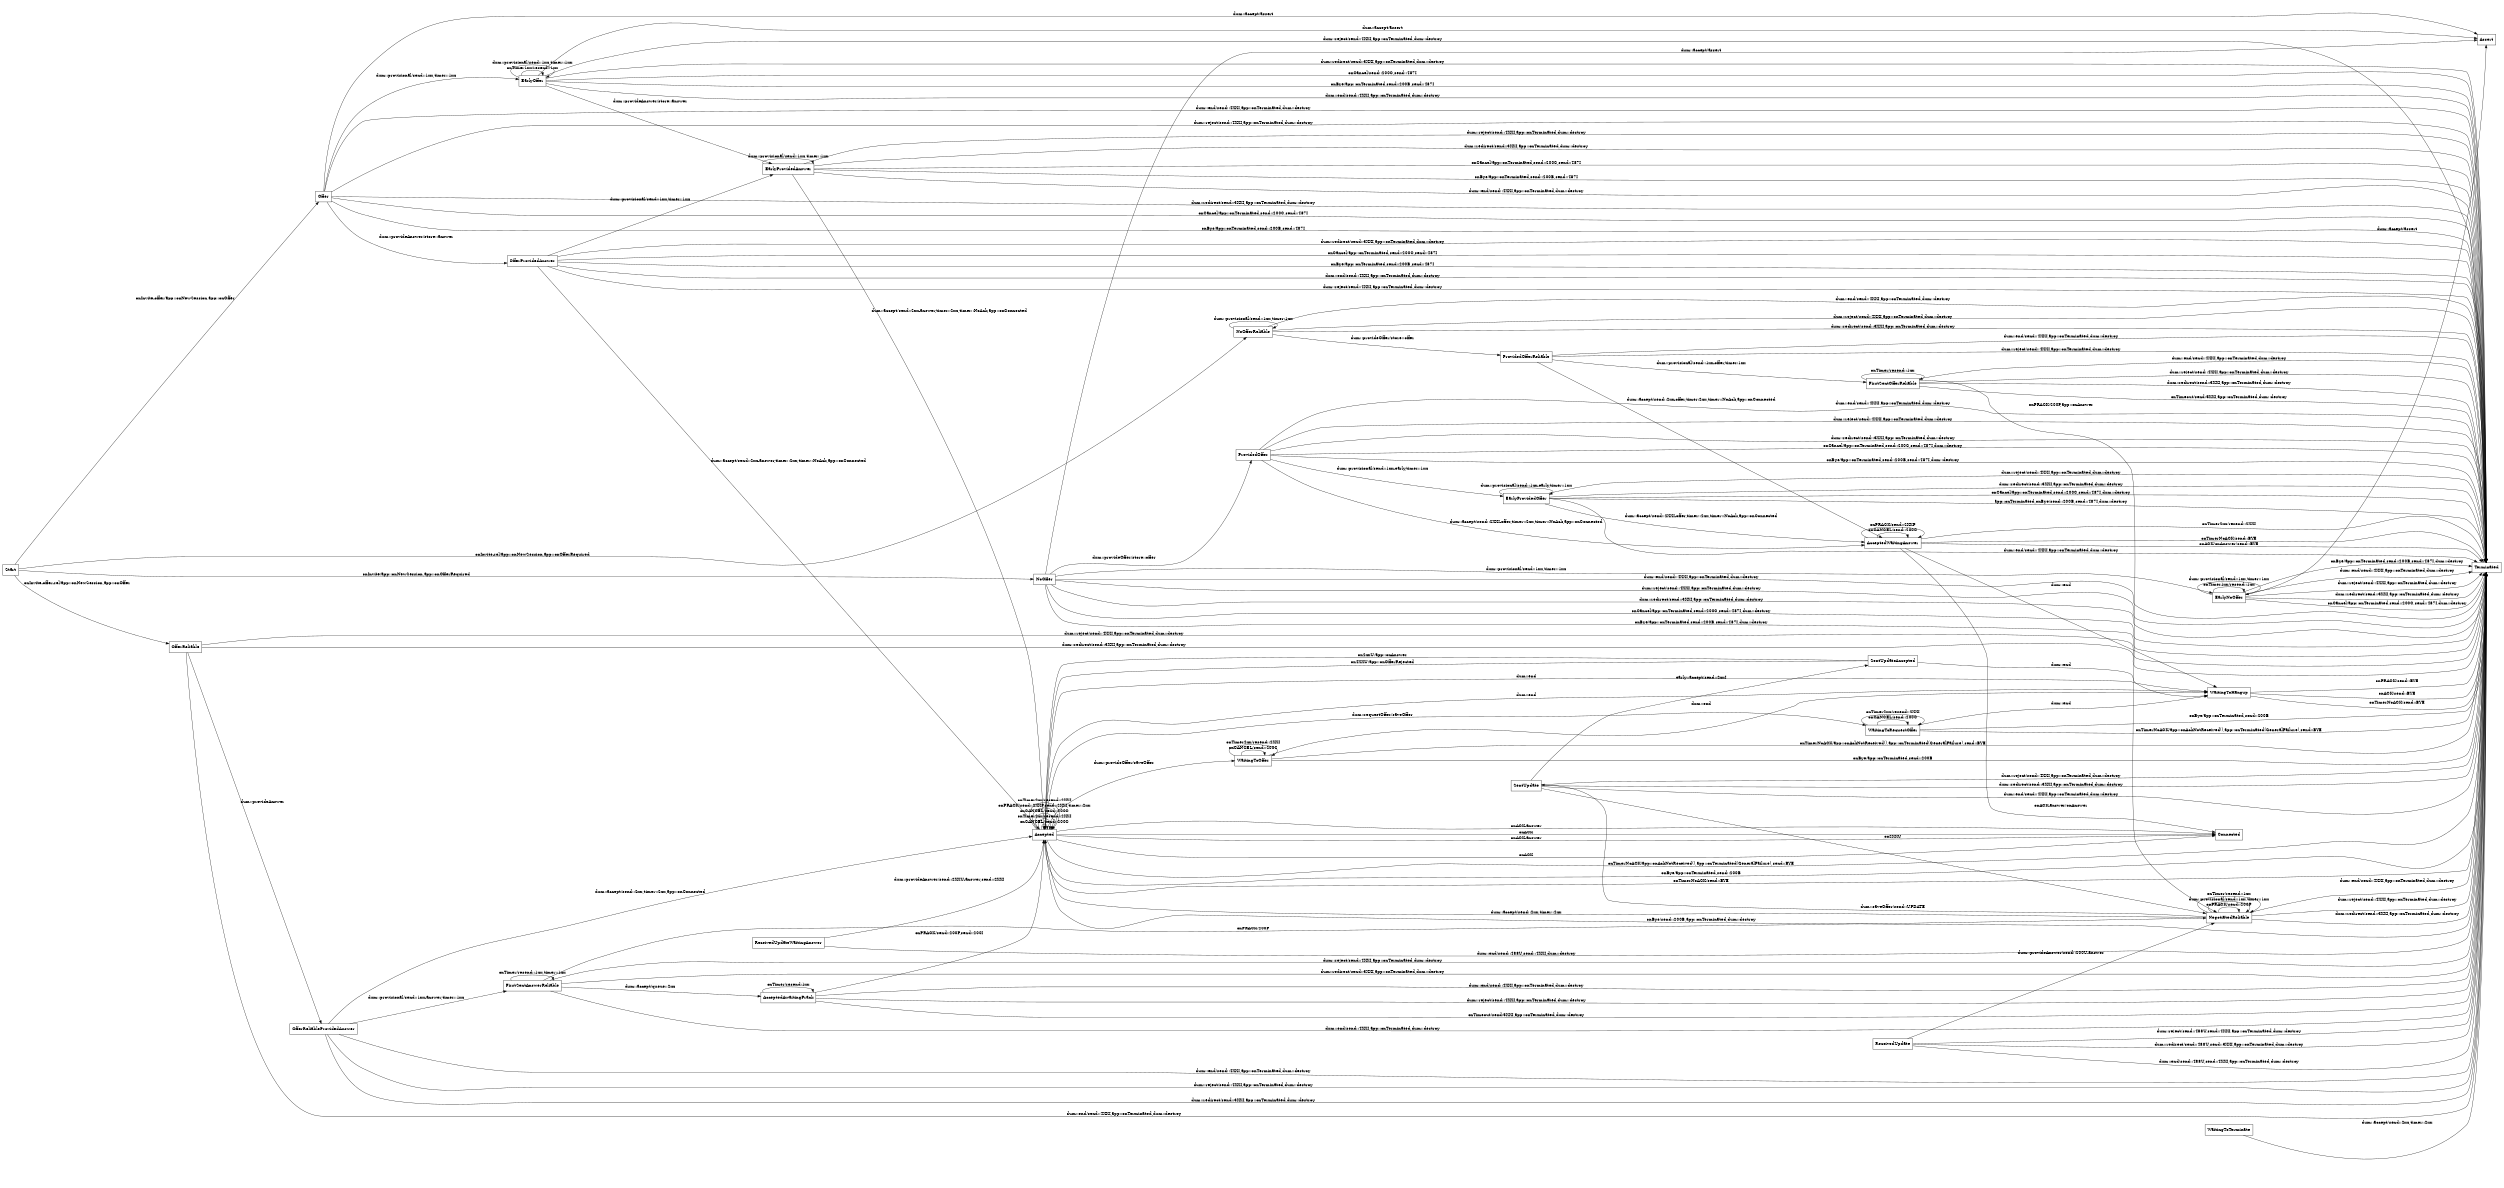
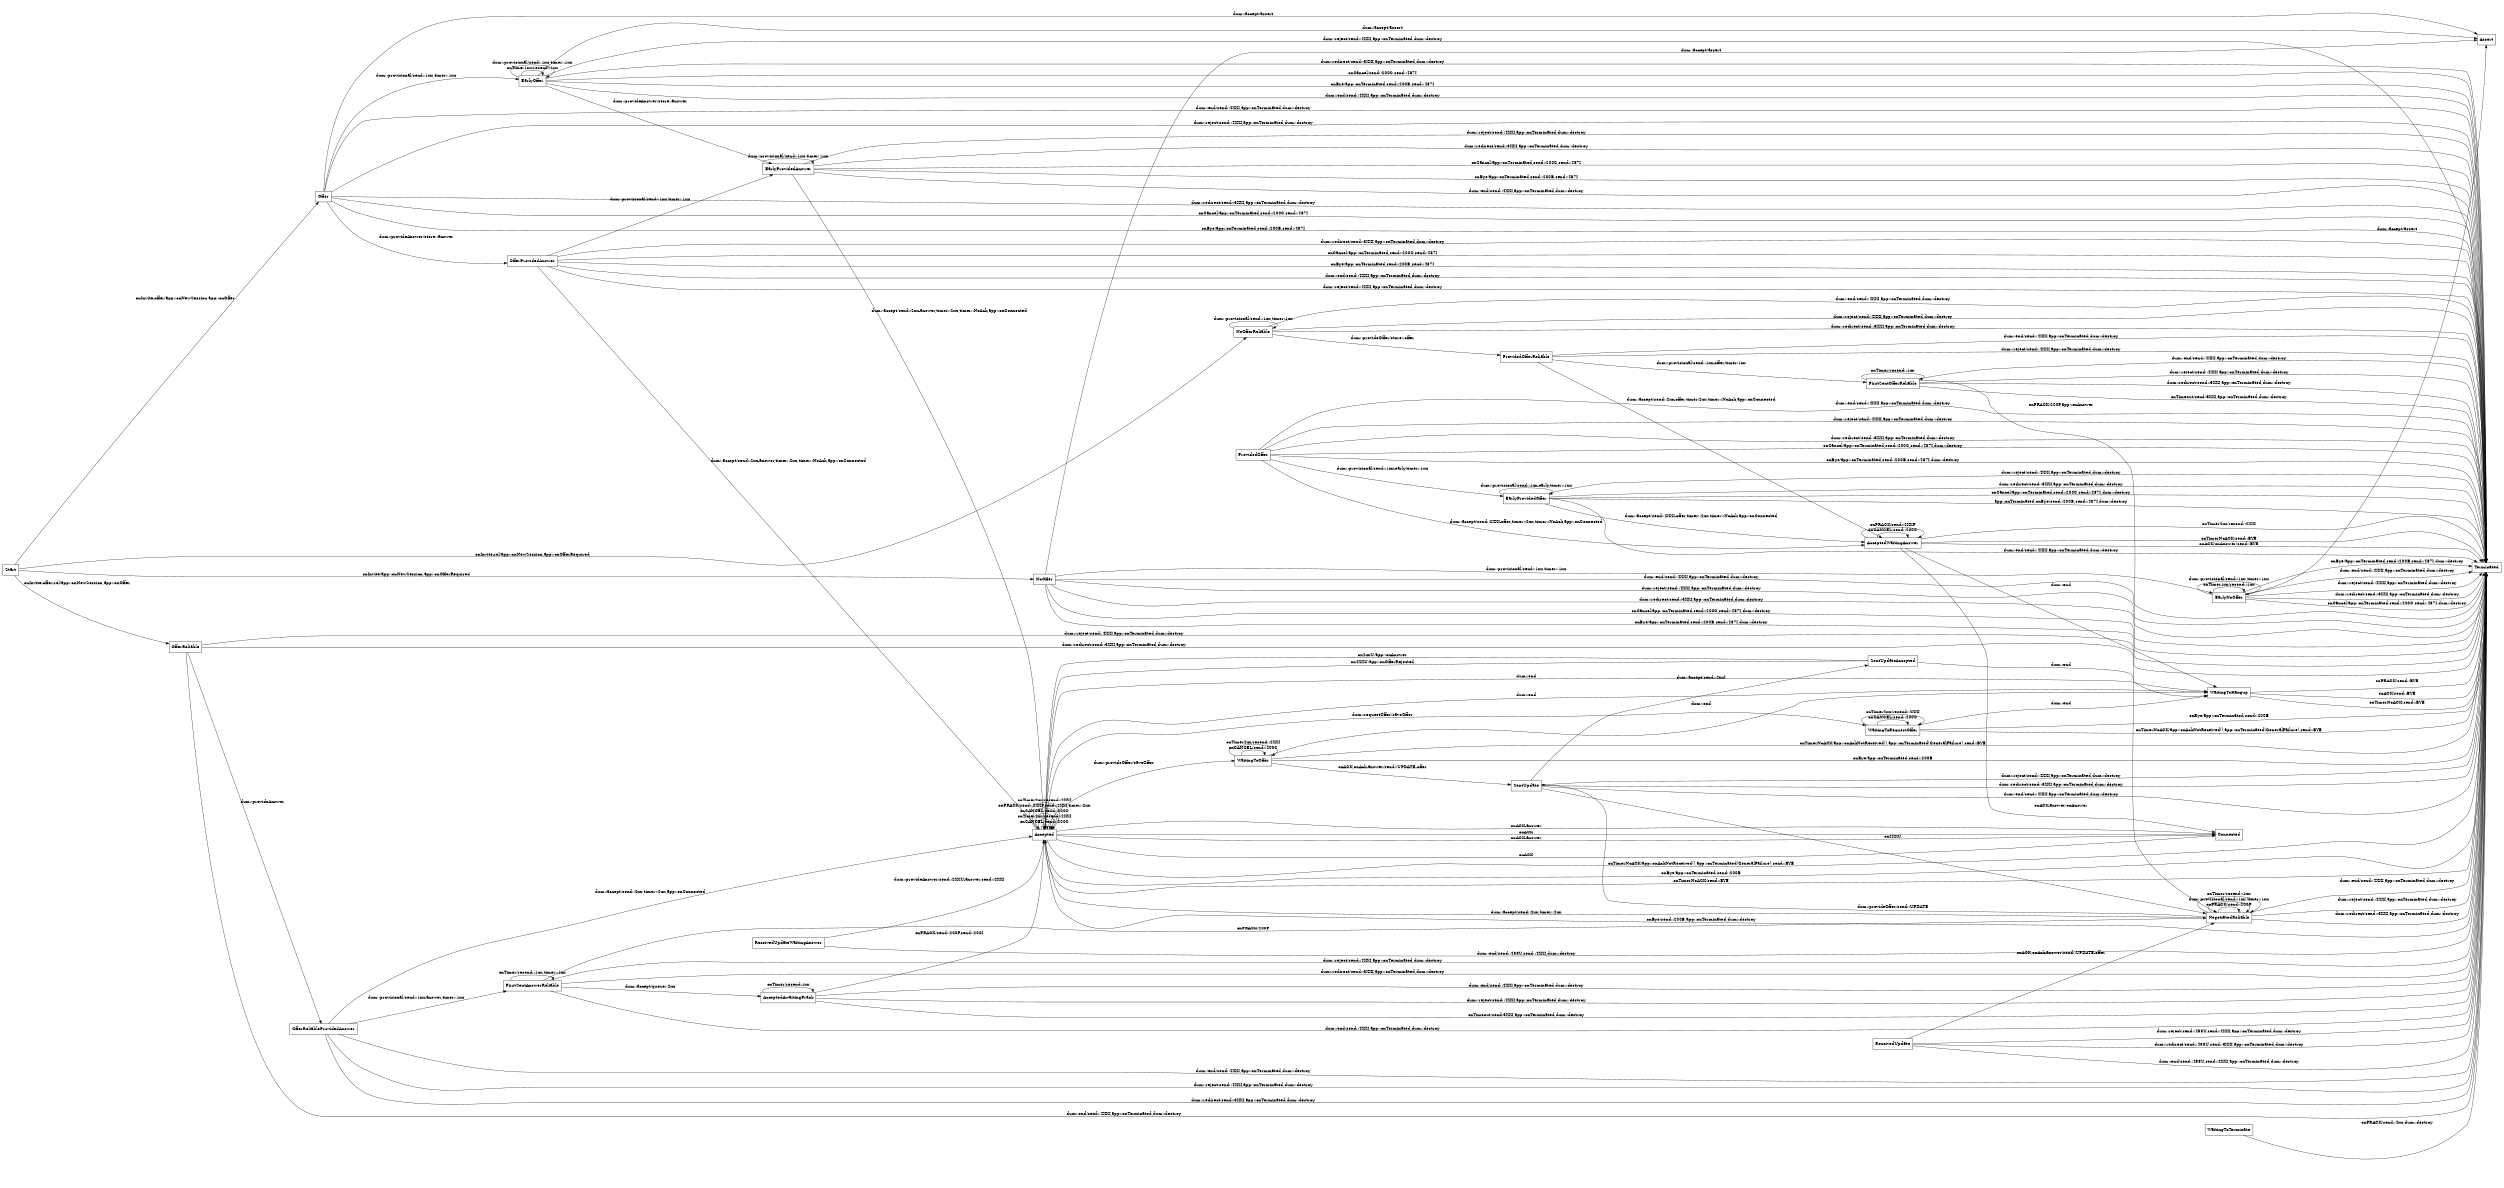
edge "NoOffer" -> "ProvidedOffer": removed, label "dum::provideOffer/store::offer"
edge "SentUpdate" -> "SentUpdateAccepted": label "early::accept/send::2xxI" -> "dum::accept/send::2xxI"
edge "WaitingToOffer" -> "SentUpdate": added, label "onACK,onAck-answer/send::UPDATE-offer"
edge "NegotiatedReliable" -> "SentUpdate": label "dum::saveOffer/send::UPDATE" -> "dum::provideOffer/send::UPDATE"
edge "ReceivedUpdate" -> "NegotiatedReliable": label "dum::provideAnswer/send::200U-answer" -> "onACK,onAck-answer/send::UPDATE-offer"
edge "WaitingToTerminate" -> "Terminated": label "dum::accept/send::2xx,timer::2xx" -> "onPRACK/send::4xx,dum::destroy"
